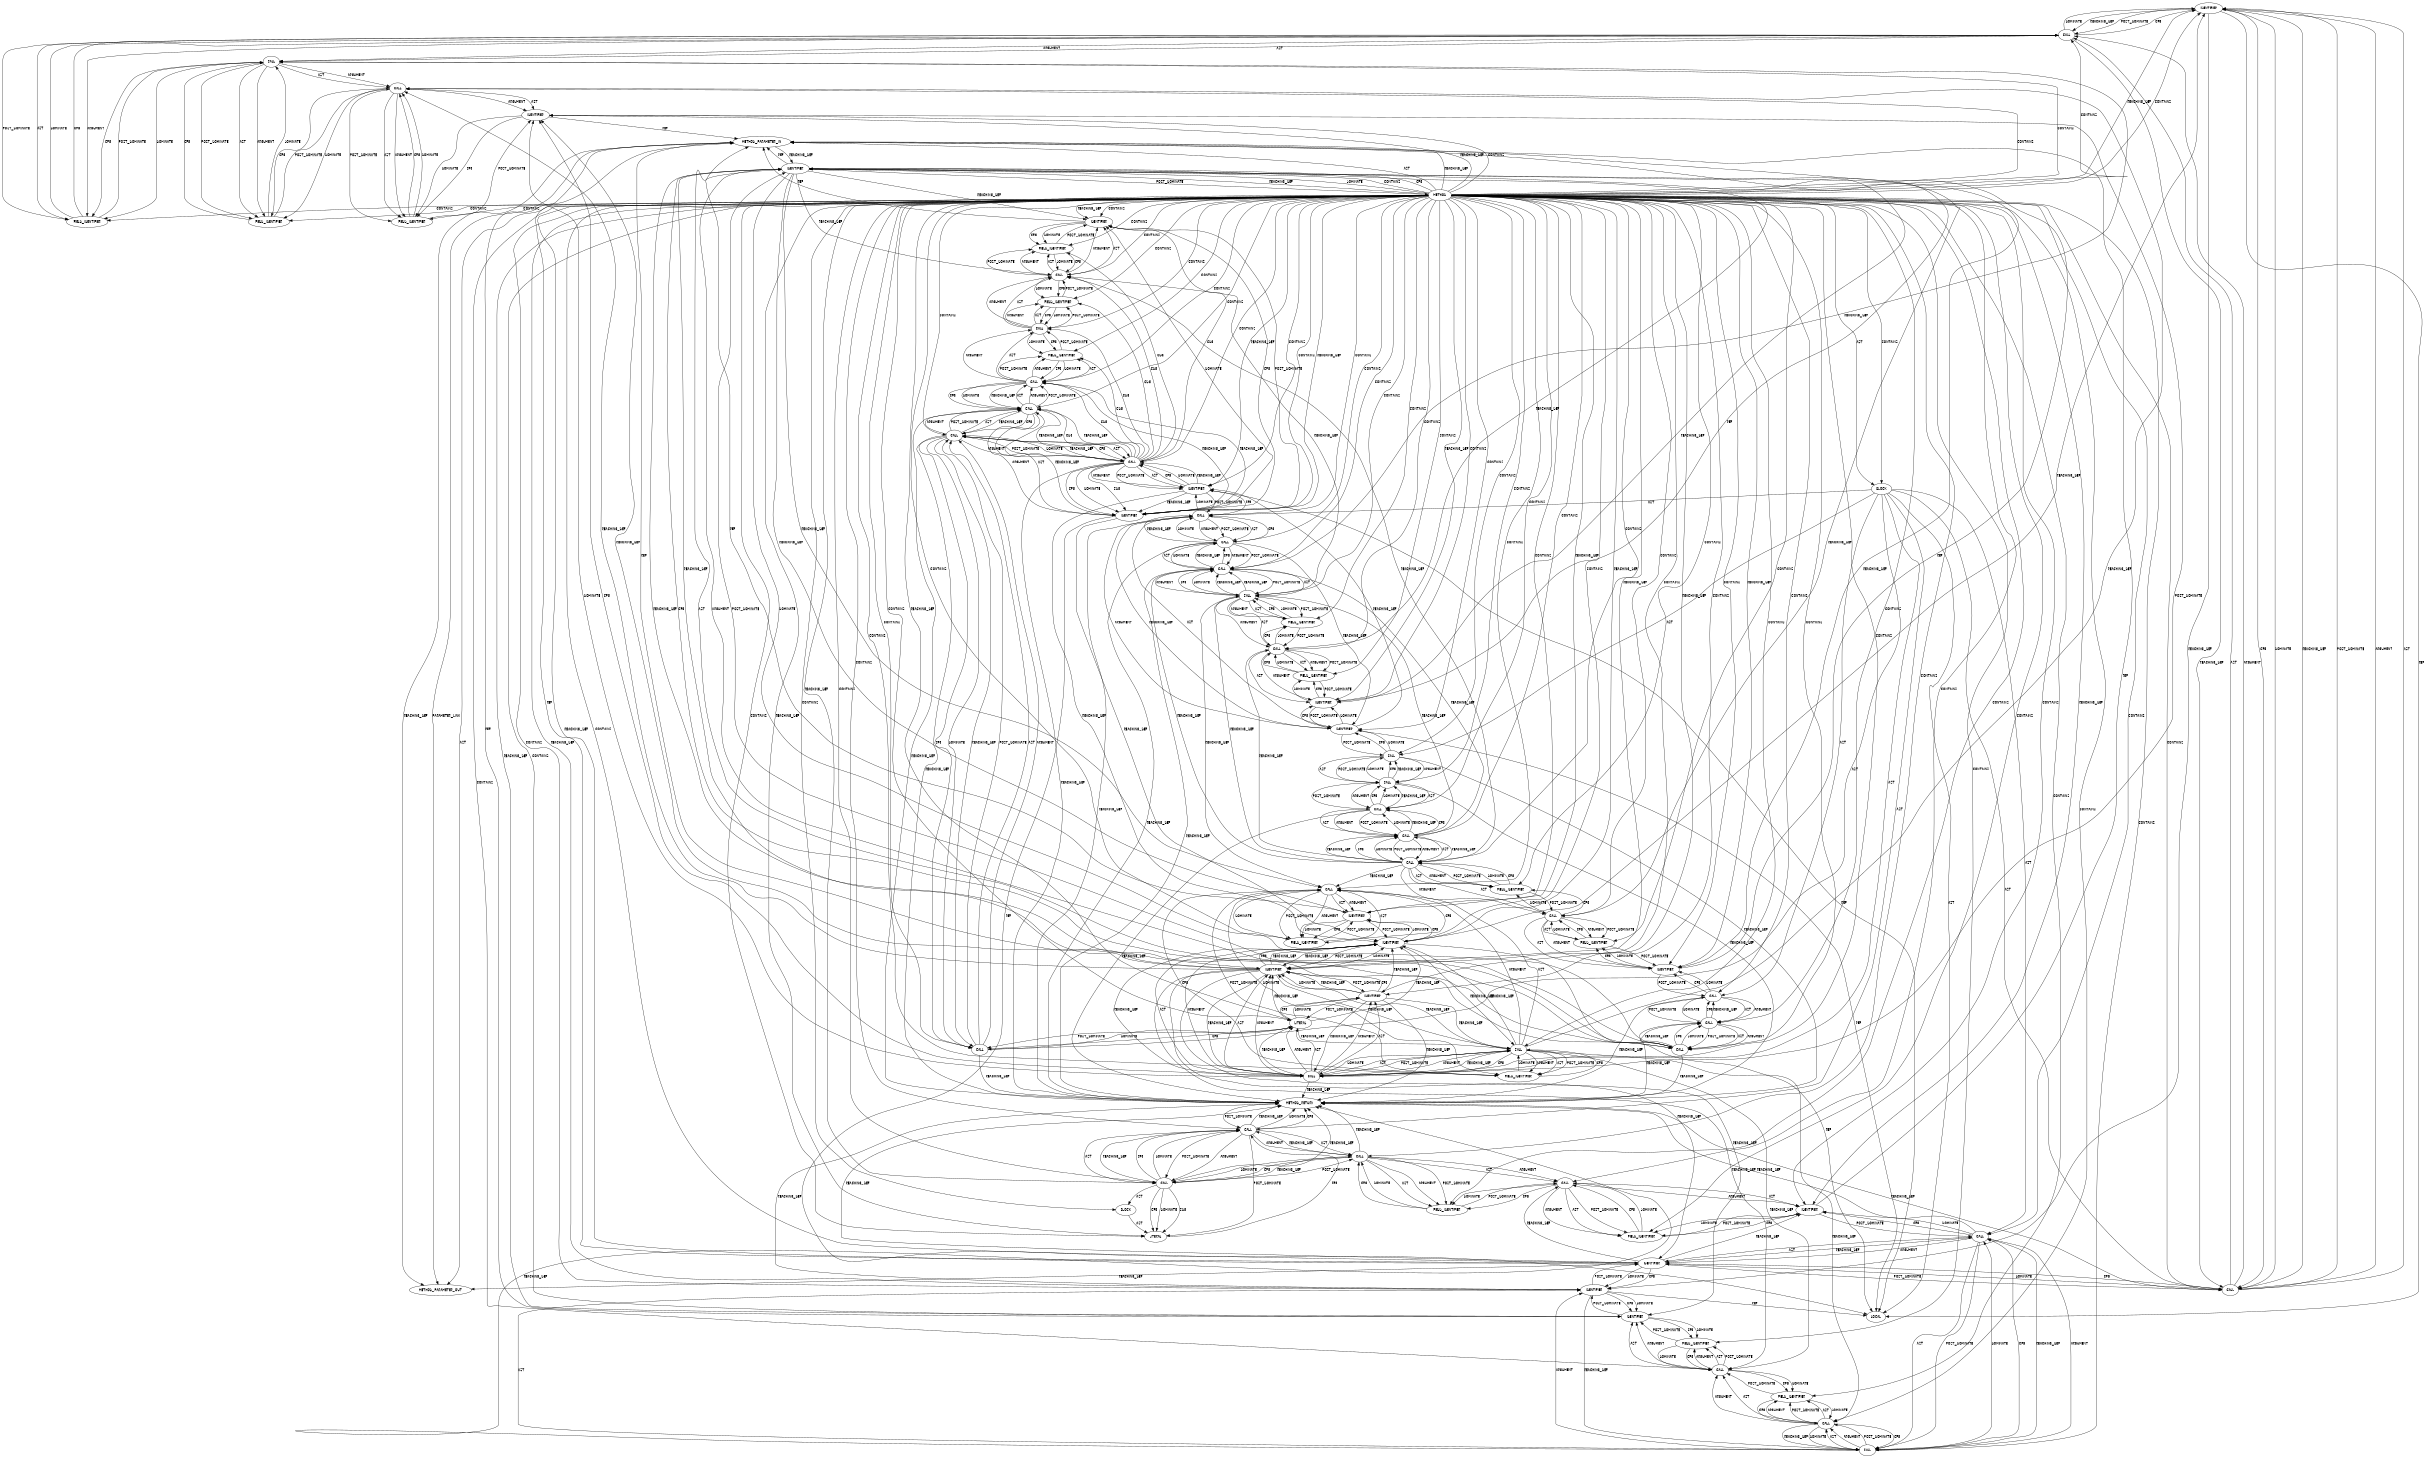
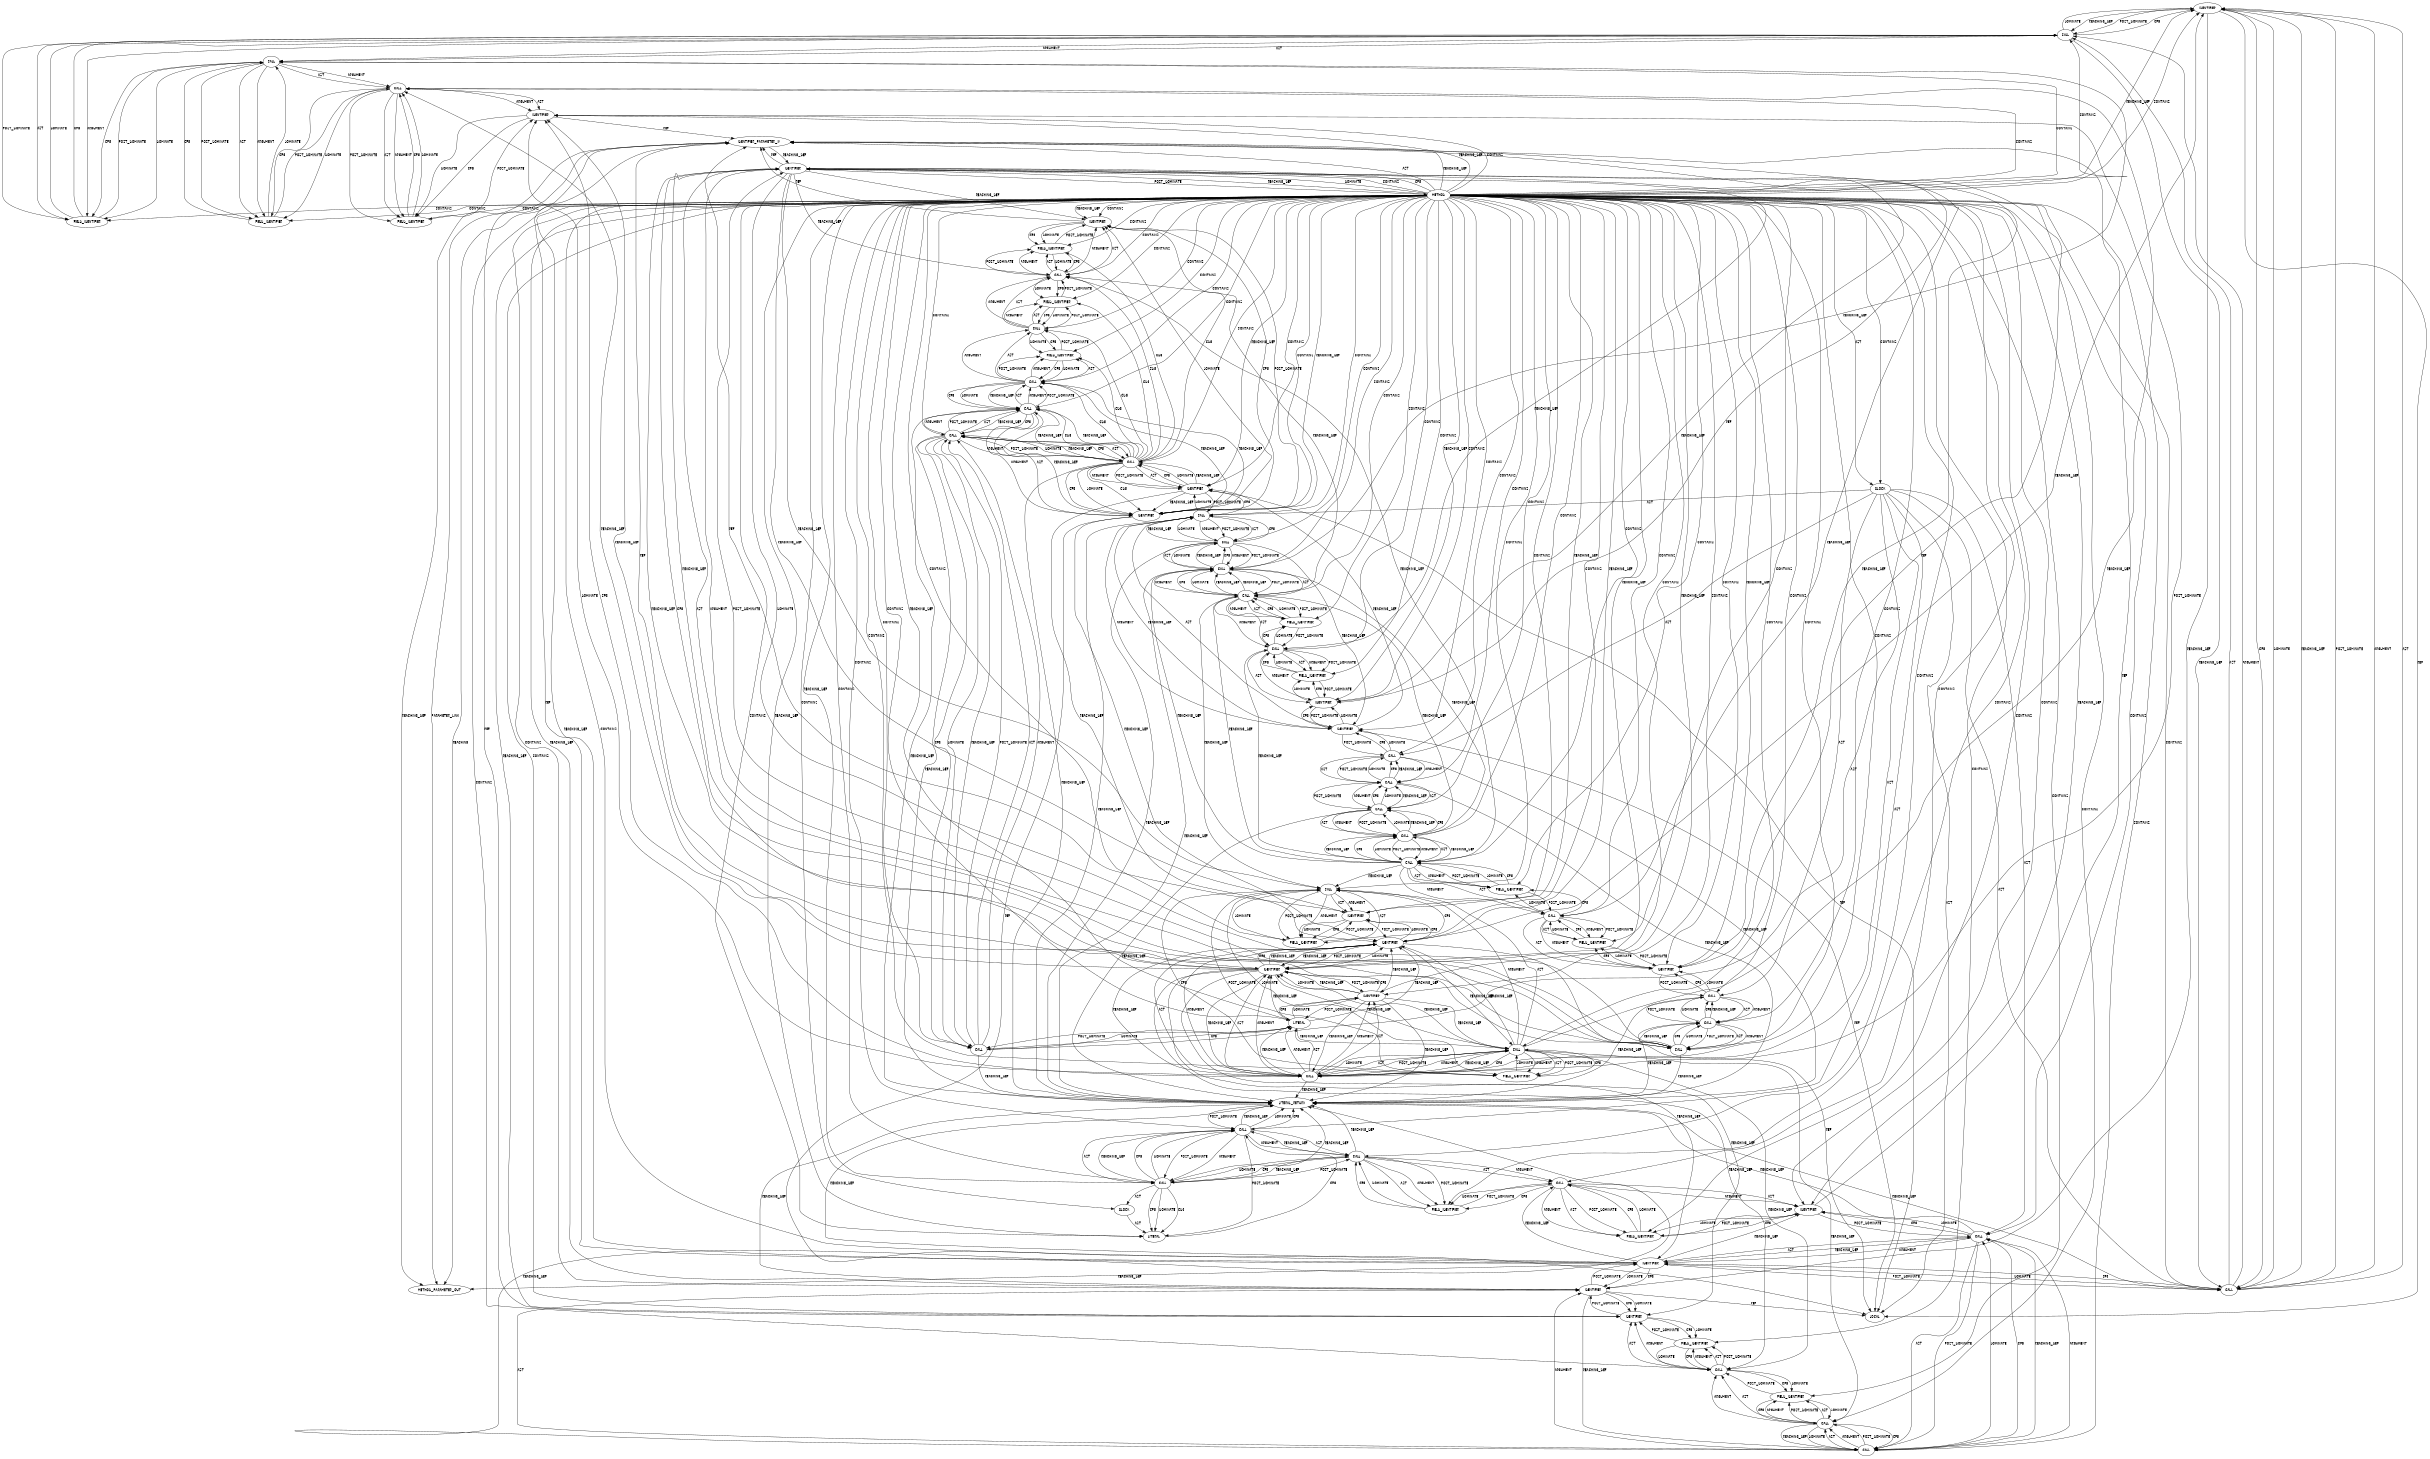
node "METHOD_PARAMETER_IN": label "METHOD_PARAMETER_IN" -> "IDENTIFIER_PARAMETER_IN"
edge "METHOD" -> "METHOD_PARAMETER_OUT": label "AST" -> "REACHING"
node "METHOD_RETURN": label "METHOD_RETURN" -> "LITERAL_RETURN"
